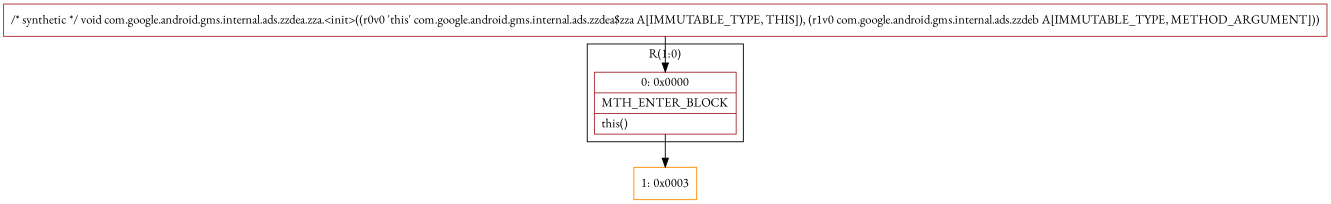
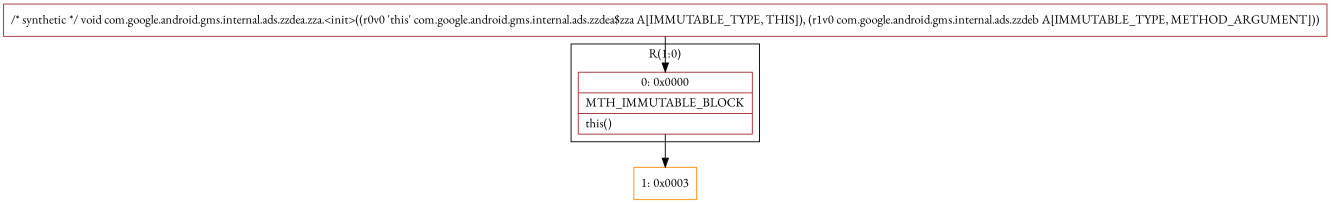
node "0: 0x0000": text "MTH_ENTER_BLOCK" -> "MTH_IMMUTABLE_BLOCK"
